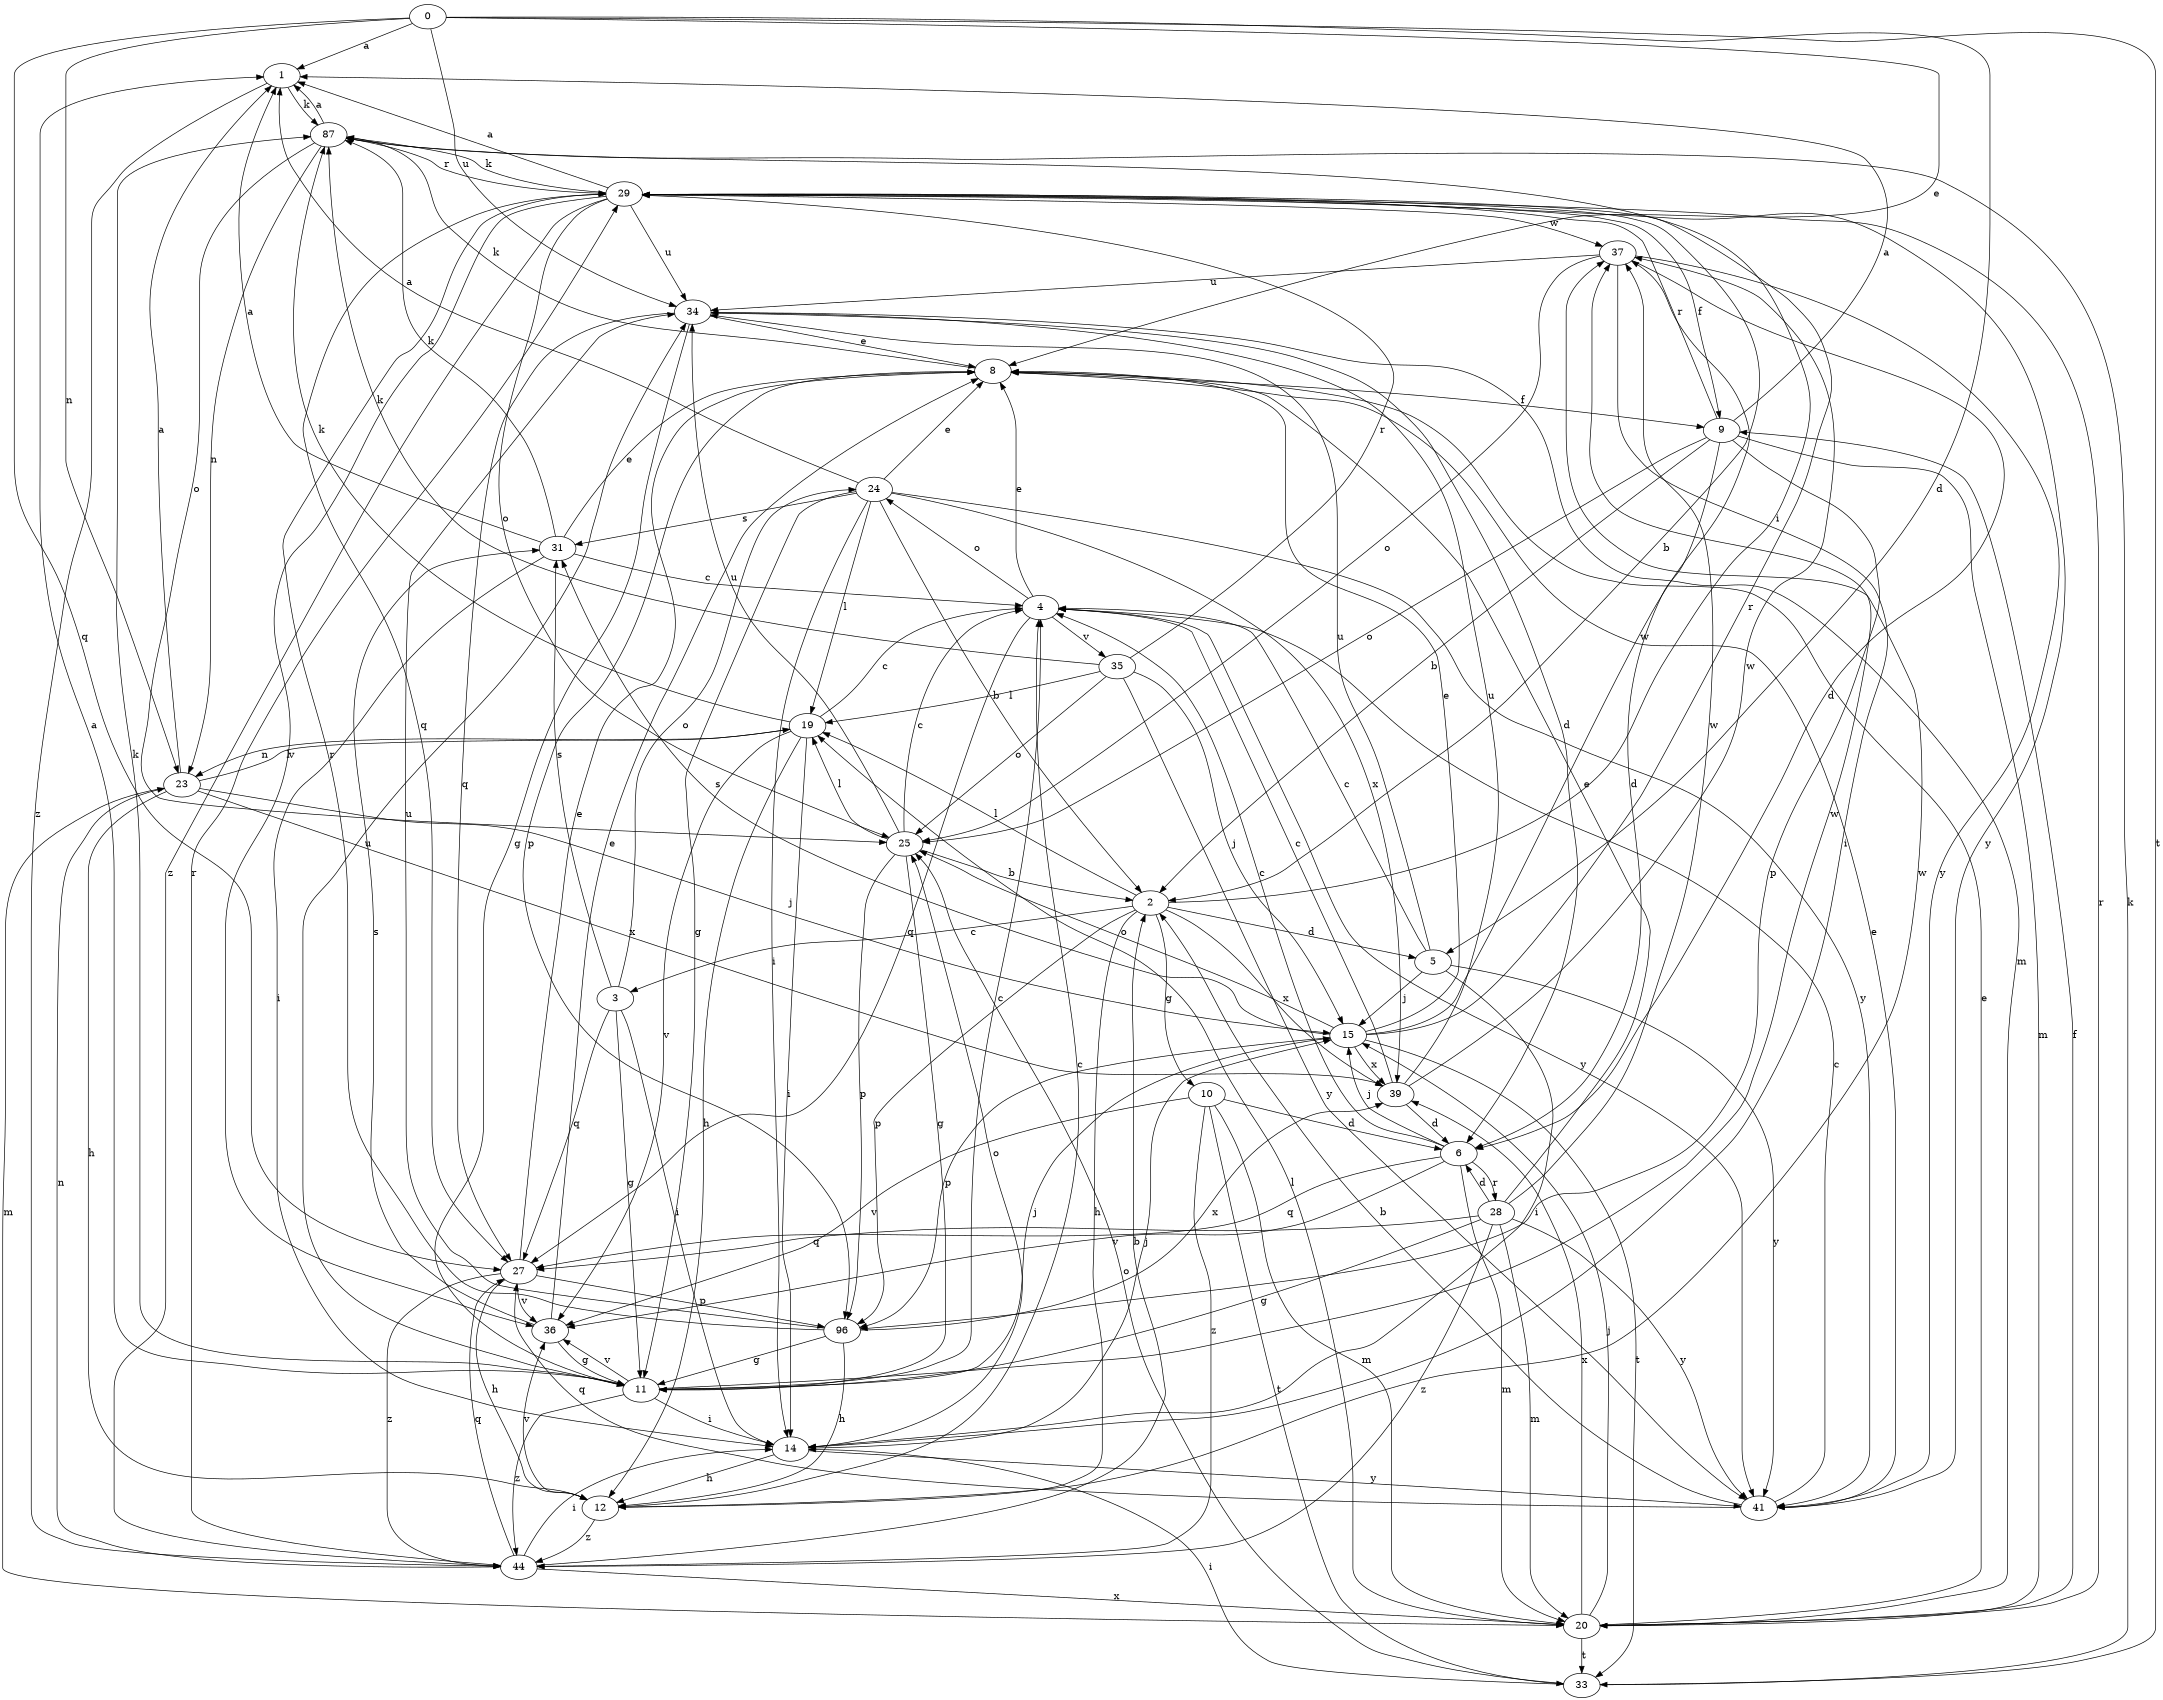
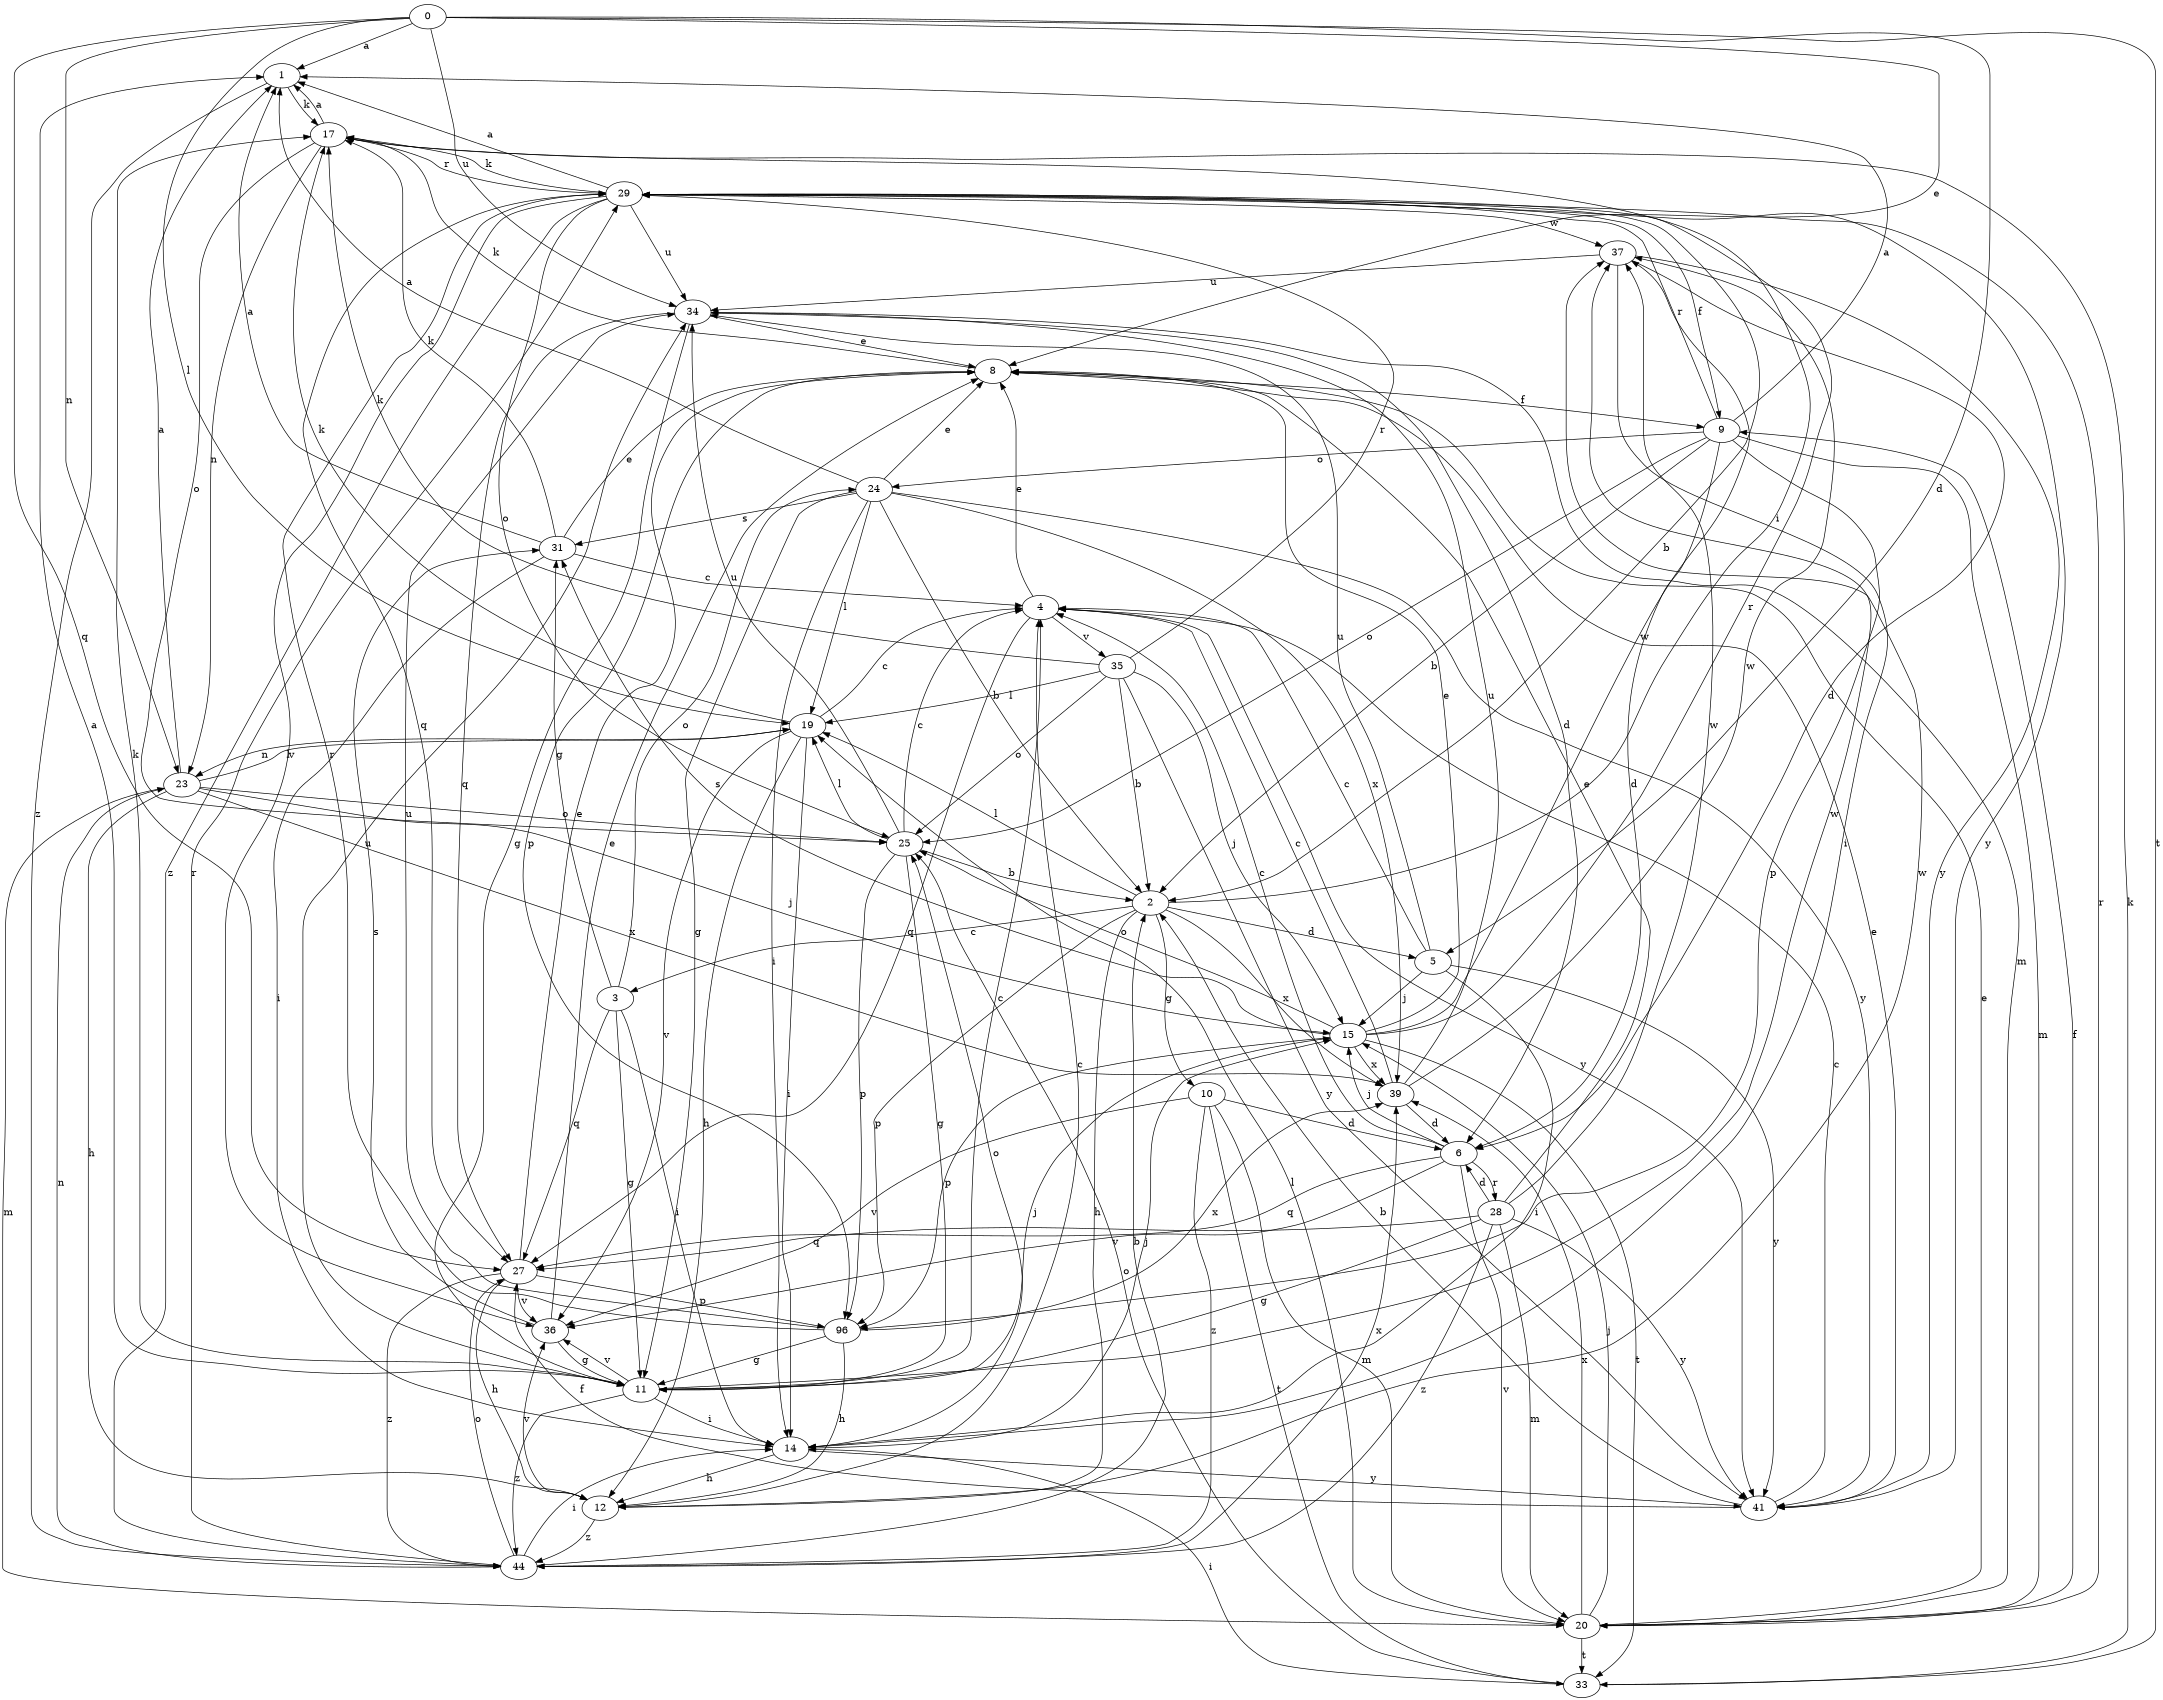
node "87": label "87" -> "17"
edge "0" -> "19": added, label "l"
edge "4" -> "24": now "9" -> "24"
edge "37" -> "25": now "23" -> "25"
edge "3" -> "31": label "s" -> "g"
edge "35" -> "2": added, label "b"
edge "41" -> "27": label "q" -> "f"
edge "6" -> "20": label "m" -> "v"
edge "44" -> "27": label "q" -> "o"
edge "44" -> "20": now "44" -> "39"
